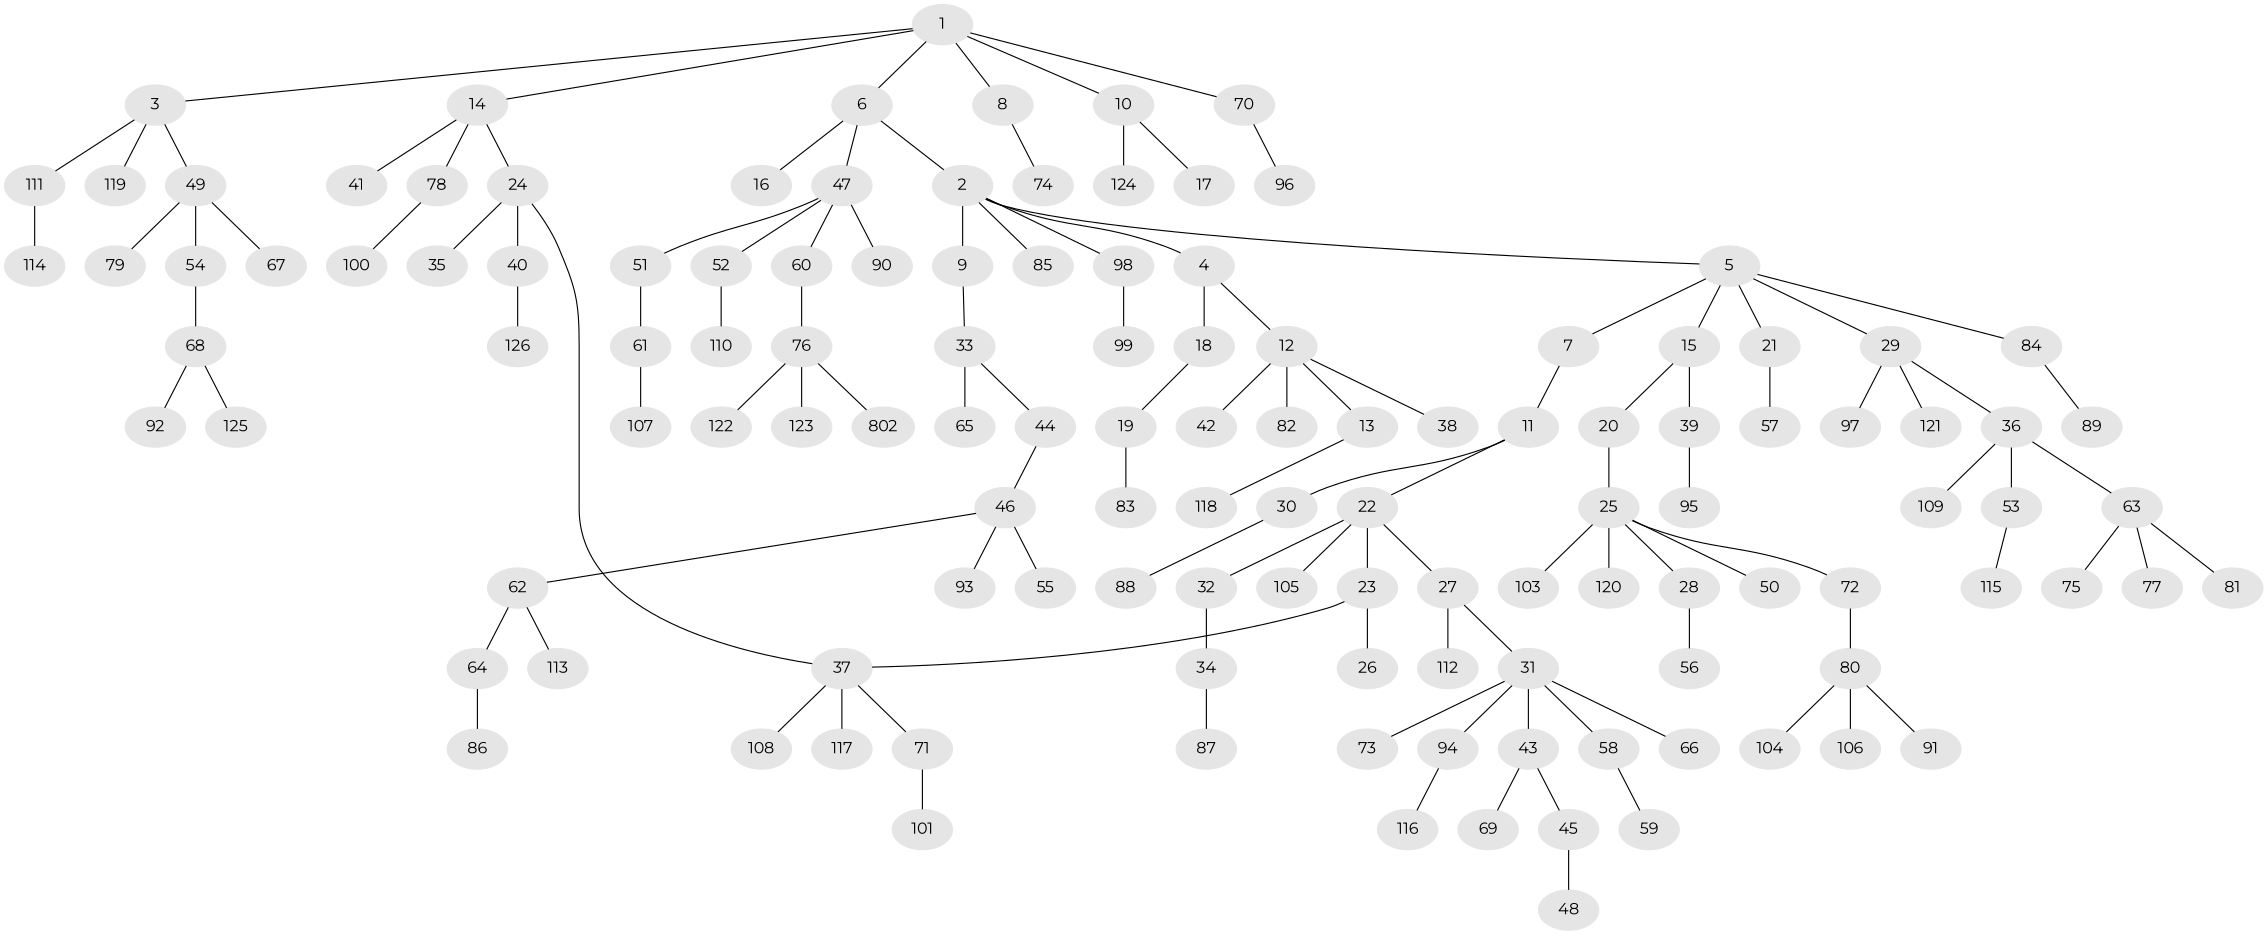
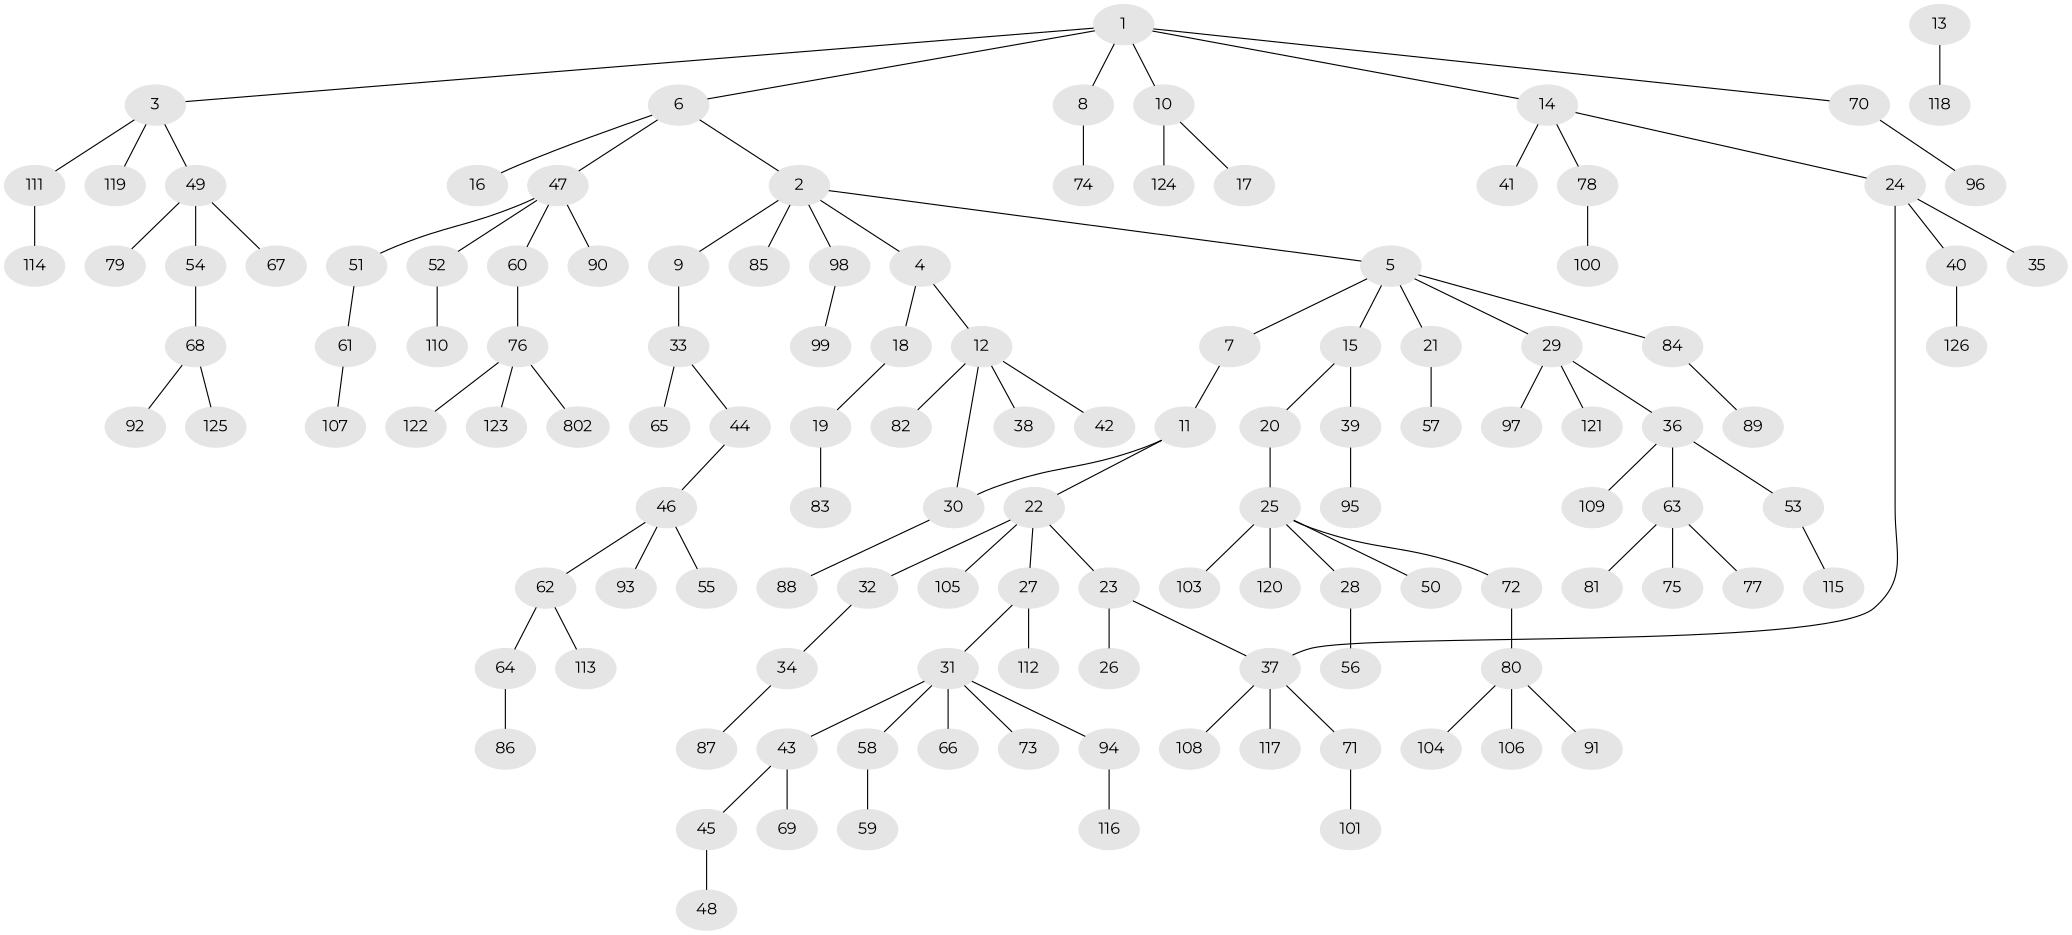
edge "12" -- "13": now "12" -- "30"
